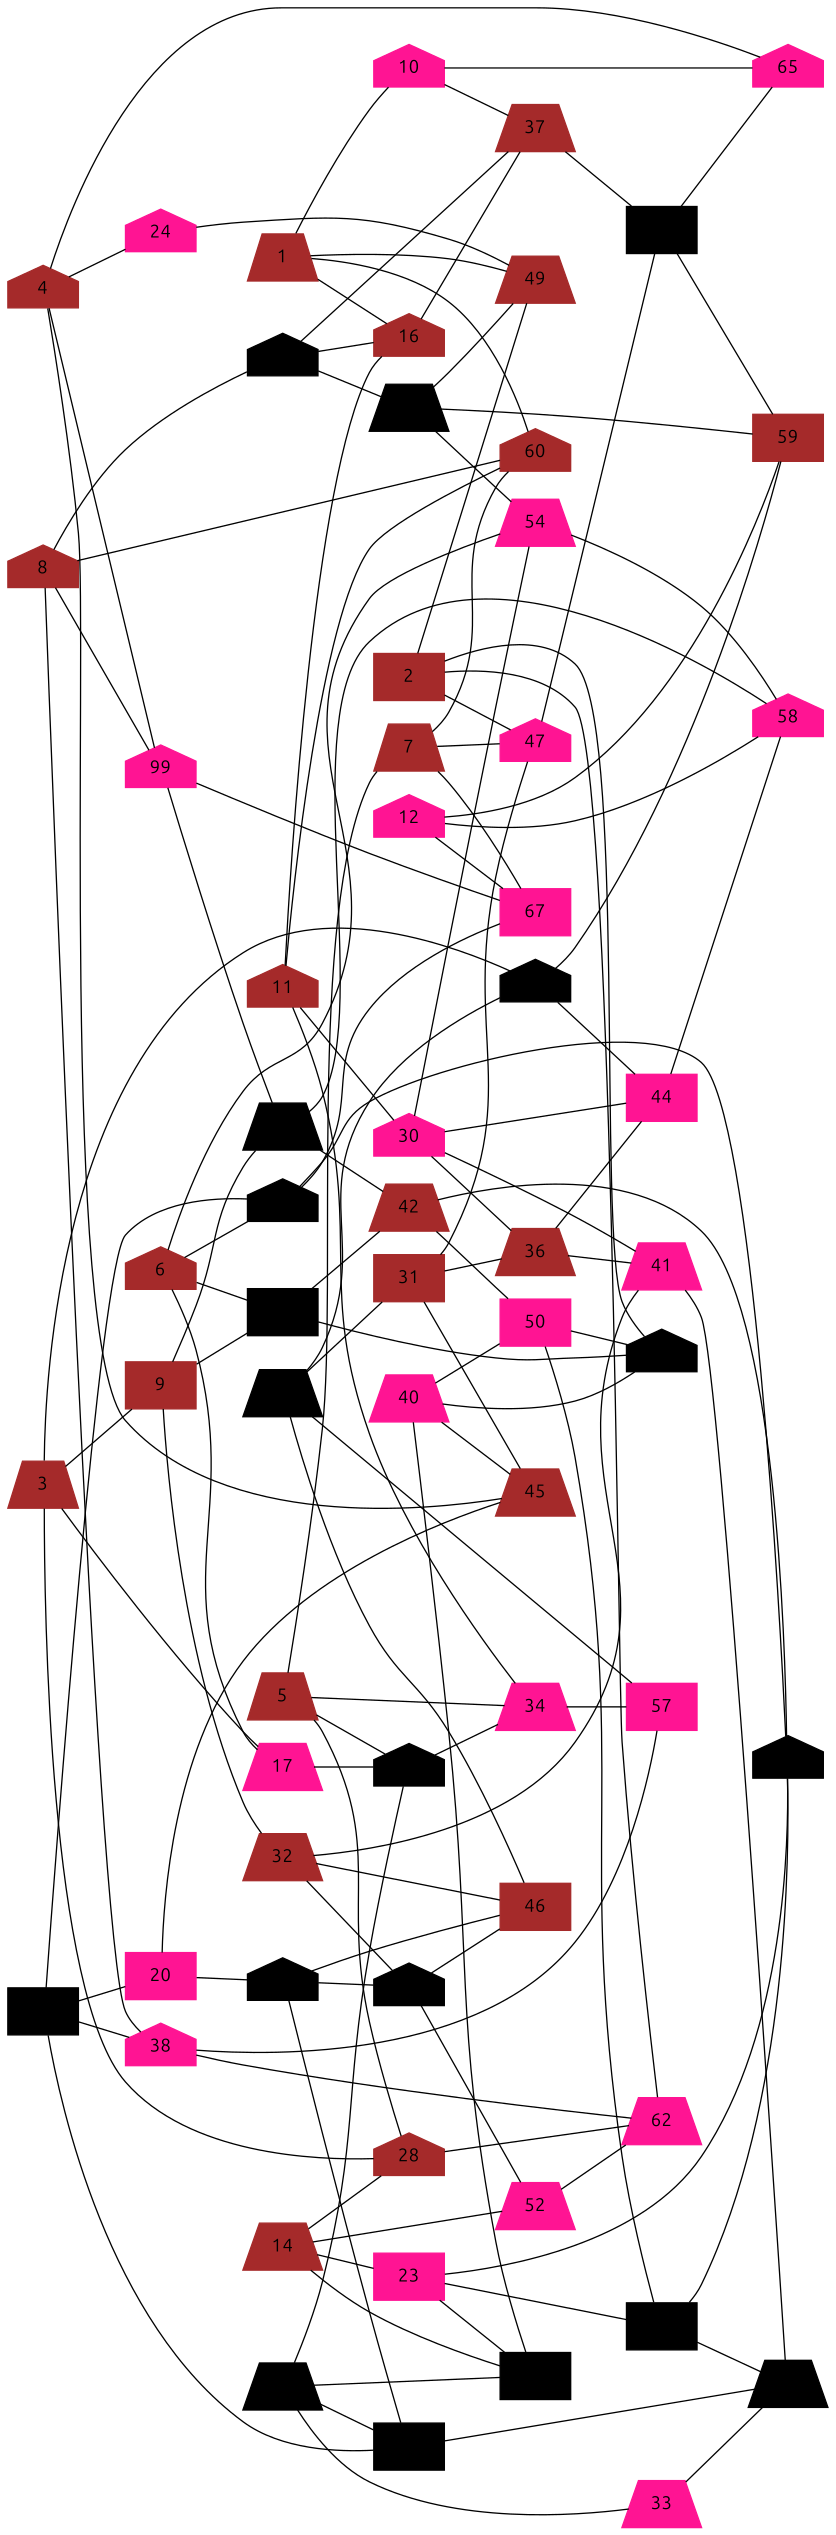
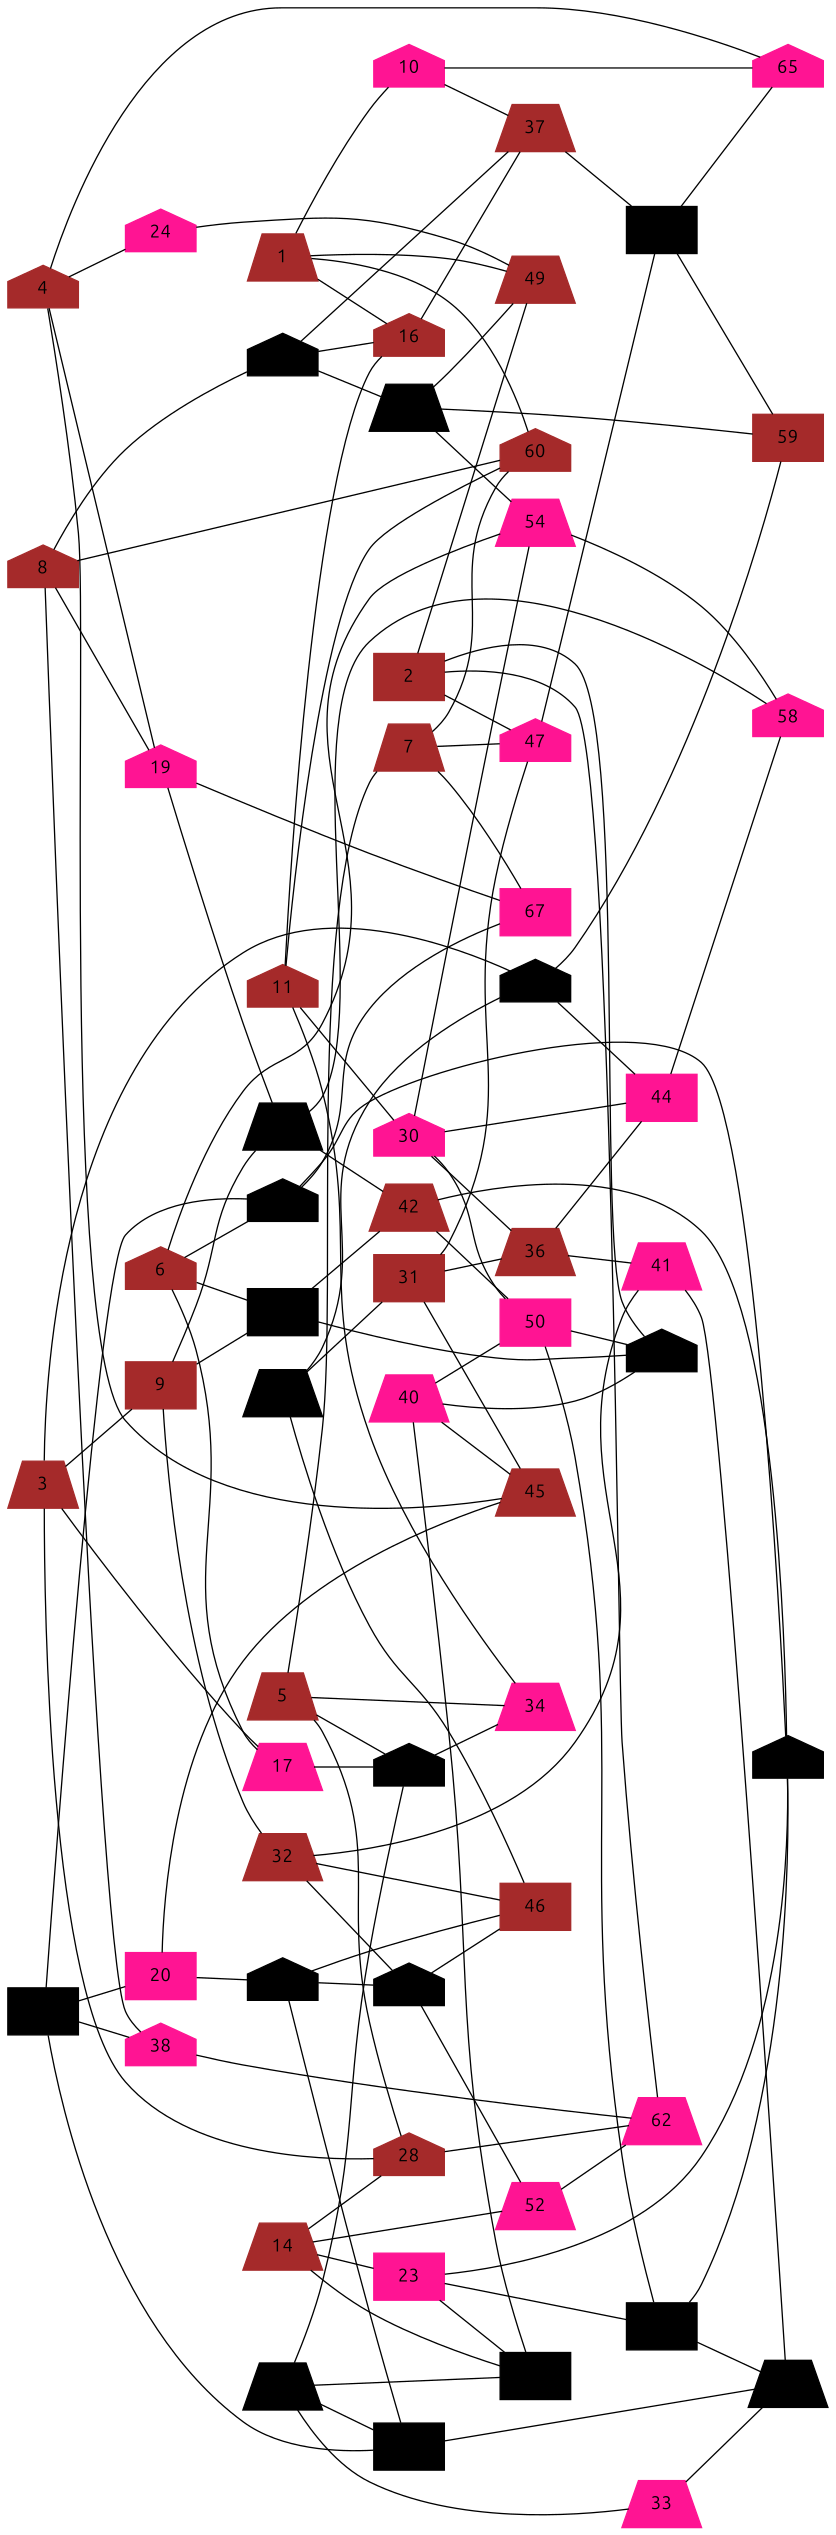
node "99": label "99" -> "19"
node "12": removed
edge "30" -- "41": now "30" -- "50"
node "57": removed
